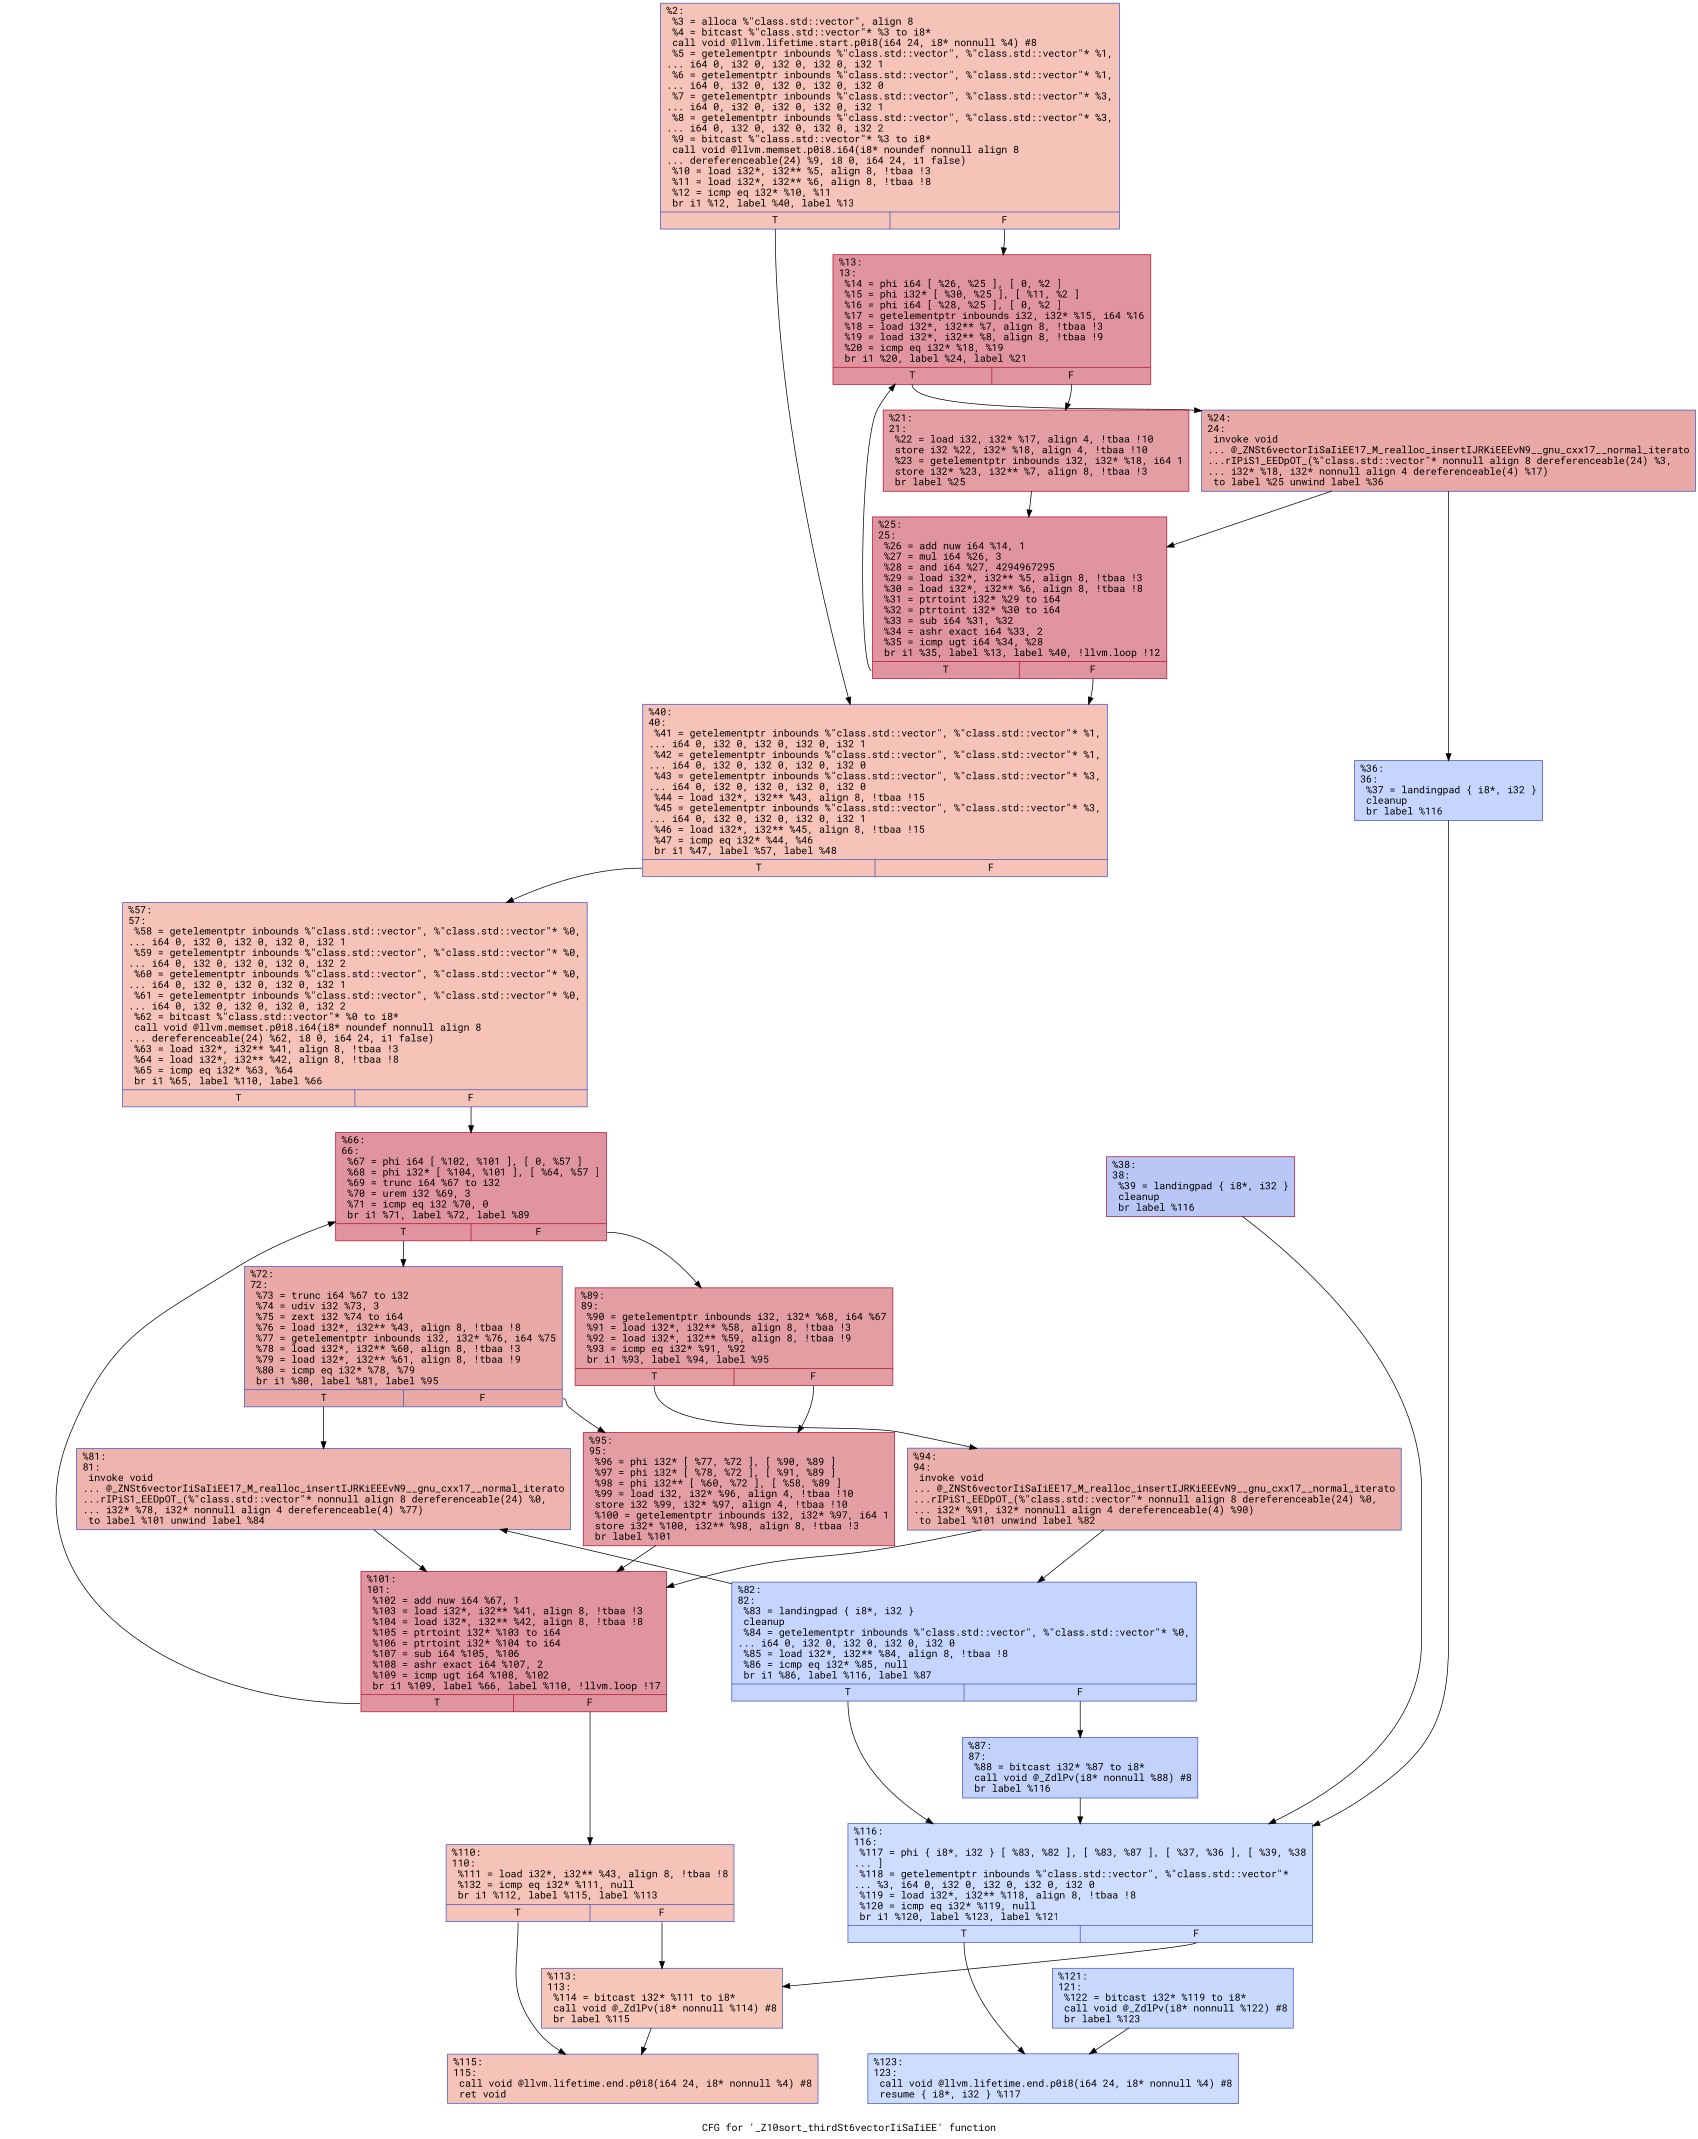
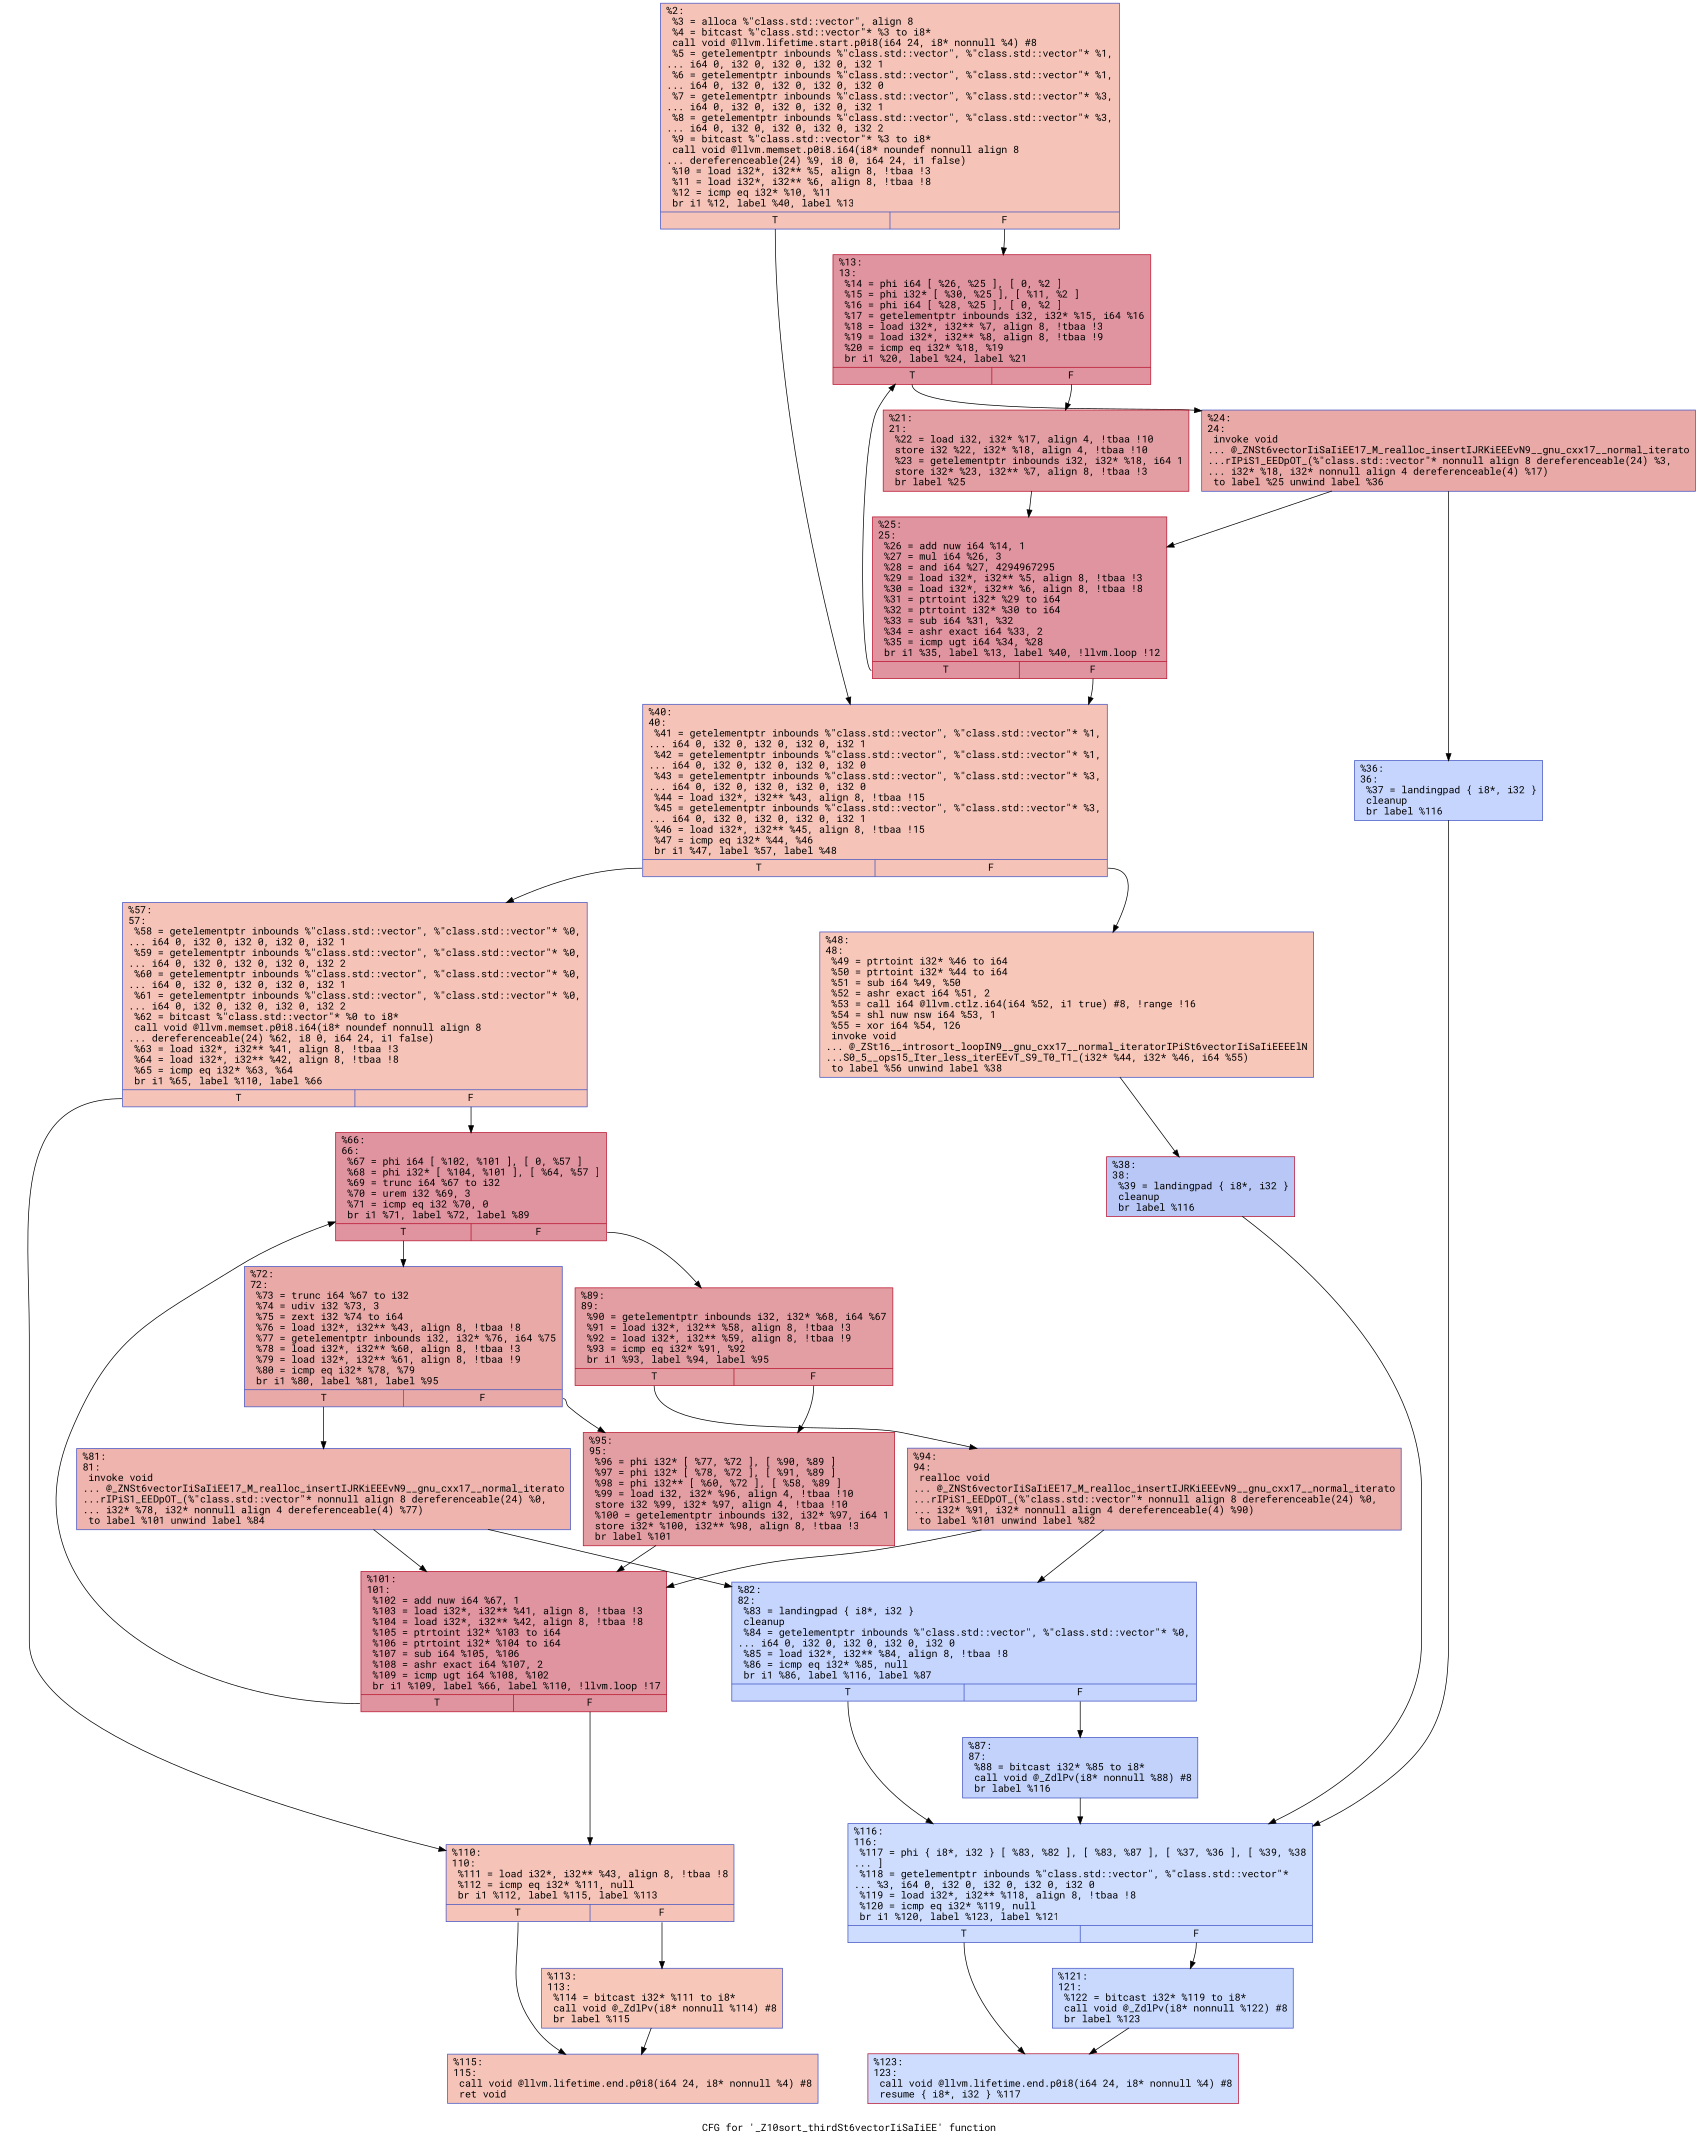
node "%48:": added
node "%94:": text "invoke void" -> "realloc void"
edge "%82:" -> "%81:": reversed
edge "%57:" -> "%110:": added
node "%87:": text "%88 = bitcast i32* %87 to i8*" -> "%88 = bitcast i32* %85 to i8*"
node "%110:": text "%132 = icmp eq i32* %111, null" -> "%112 = icmp eq i32* %111, null"
edge "%116:" -> "%113:": now "%116:" -> "%121:"
node "%123:": color #3d50c3ff -> #b70d28ff
